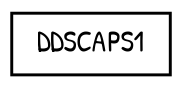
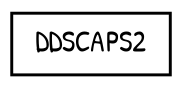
node "DDSCAPS1": label "DDSCAPS1" -> "DDSCAPS2"
